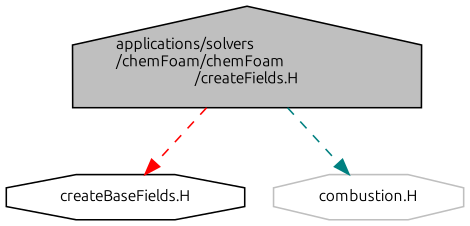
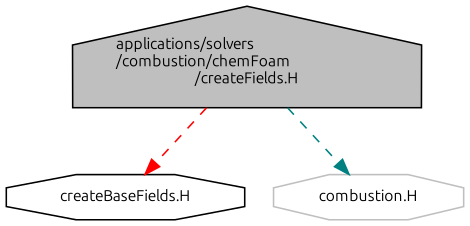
node "applications/solvers /chemFoam/chemFoam /createFields.H": label "applications/solvers /chemFoam/chemFoam /createFields.H" -> "applications/solvers /combustion/chemFoam /createFields.H"
